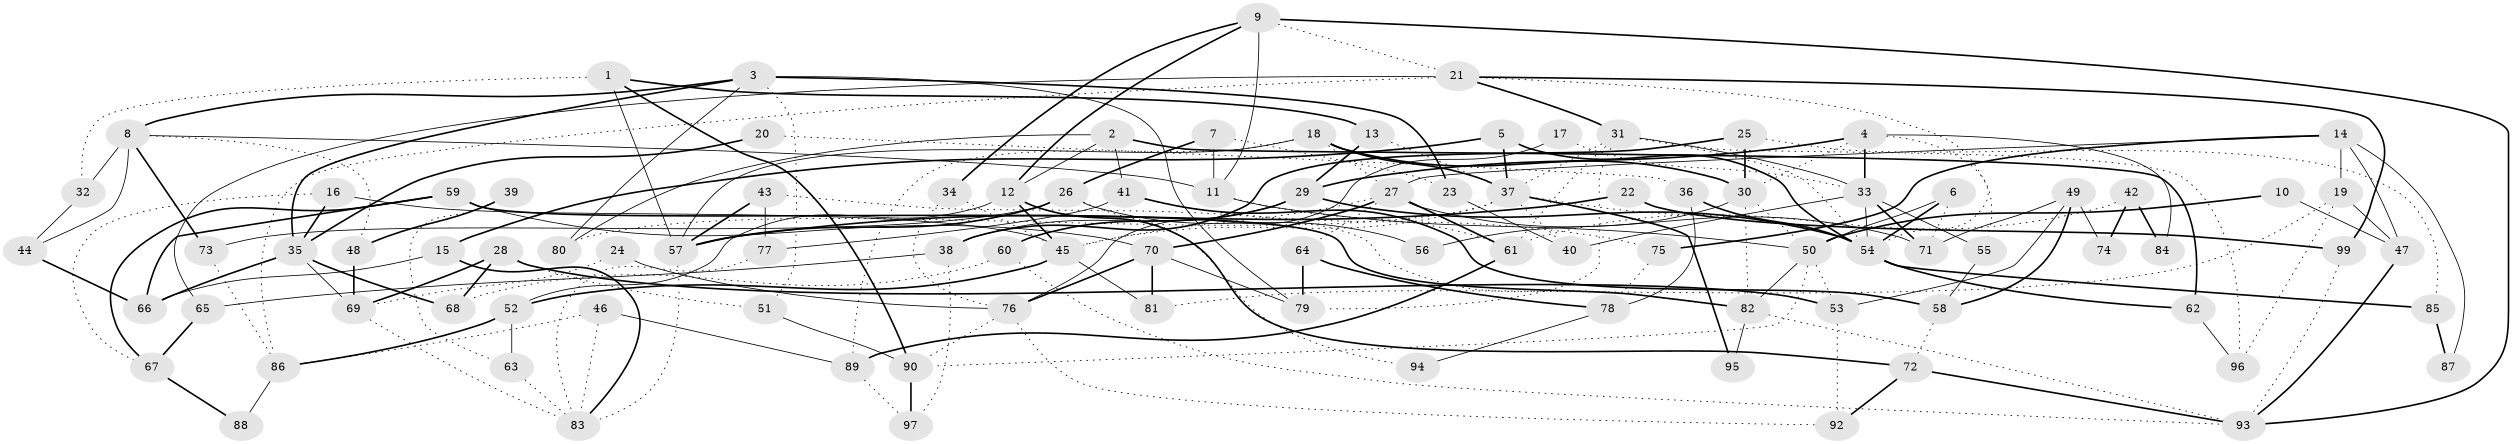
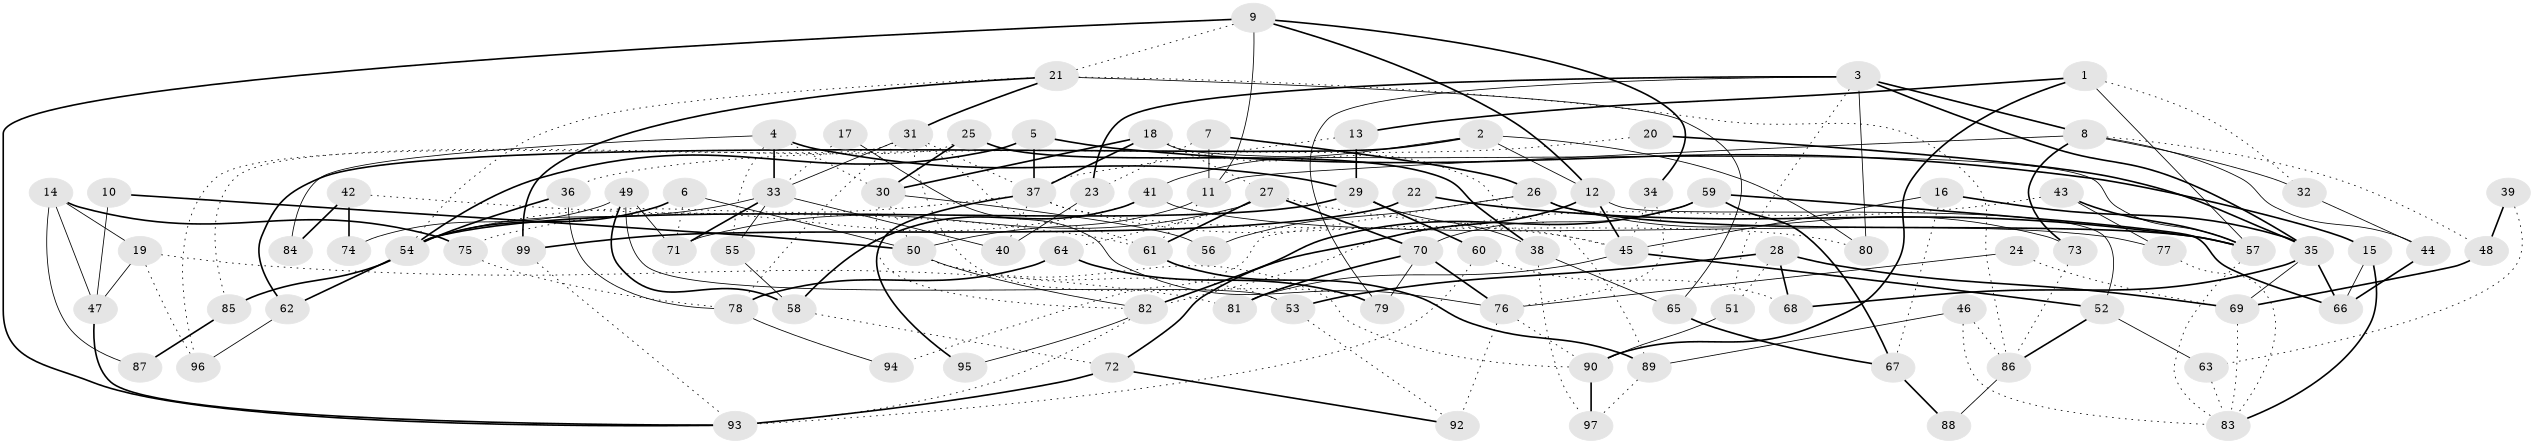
edge "14" -- "27": removed
edge "31" -- "54": now "31" -- "78"
